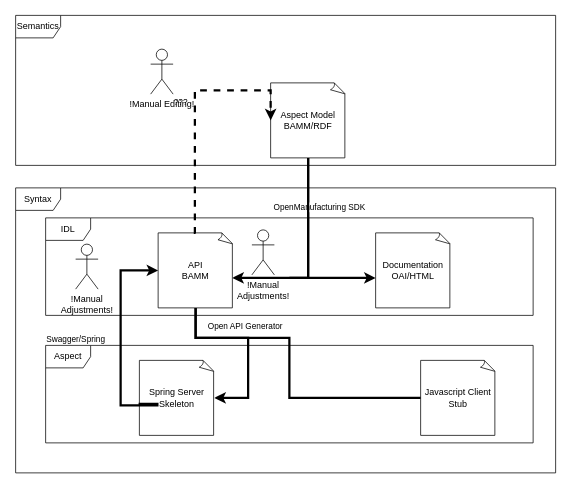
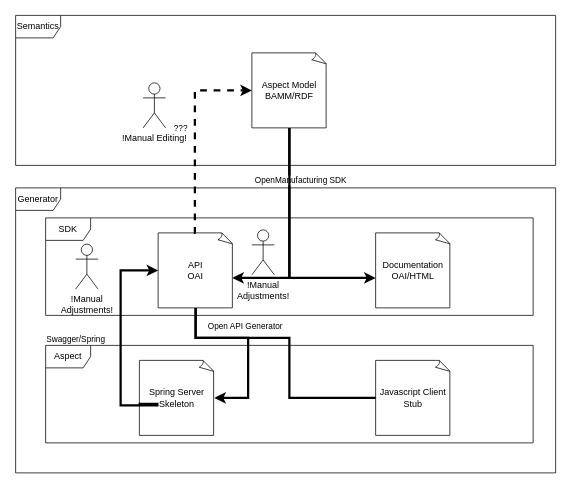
node "!Manual Editing!": moved (162, 72) -> (154, 105)
node "Aspect Model BAMM/RDF": moved (308, 120) -> (289, 90)
node "Syntax": label "Syntax" -> "Generator"
node "IDL": label "IDL" -> "SDK"
node "API BAMM": label "API BAMM" -> "API OAI"
node "Javascript Client Stub": moved (458, 398) -> (413, 398)
